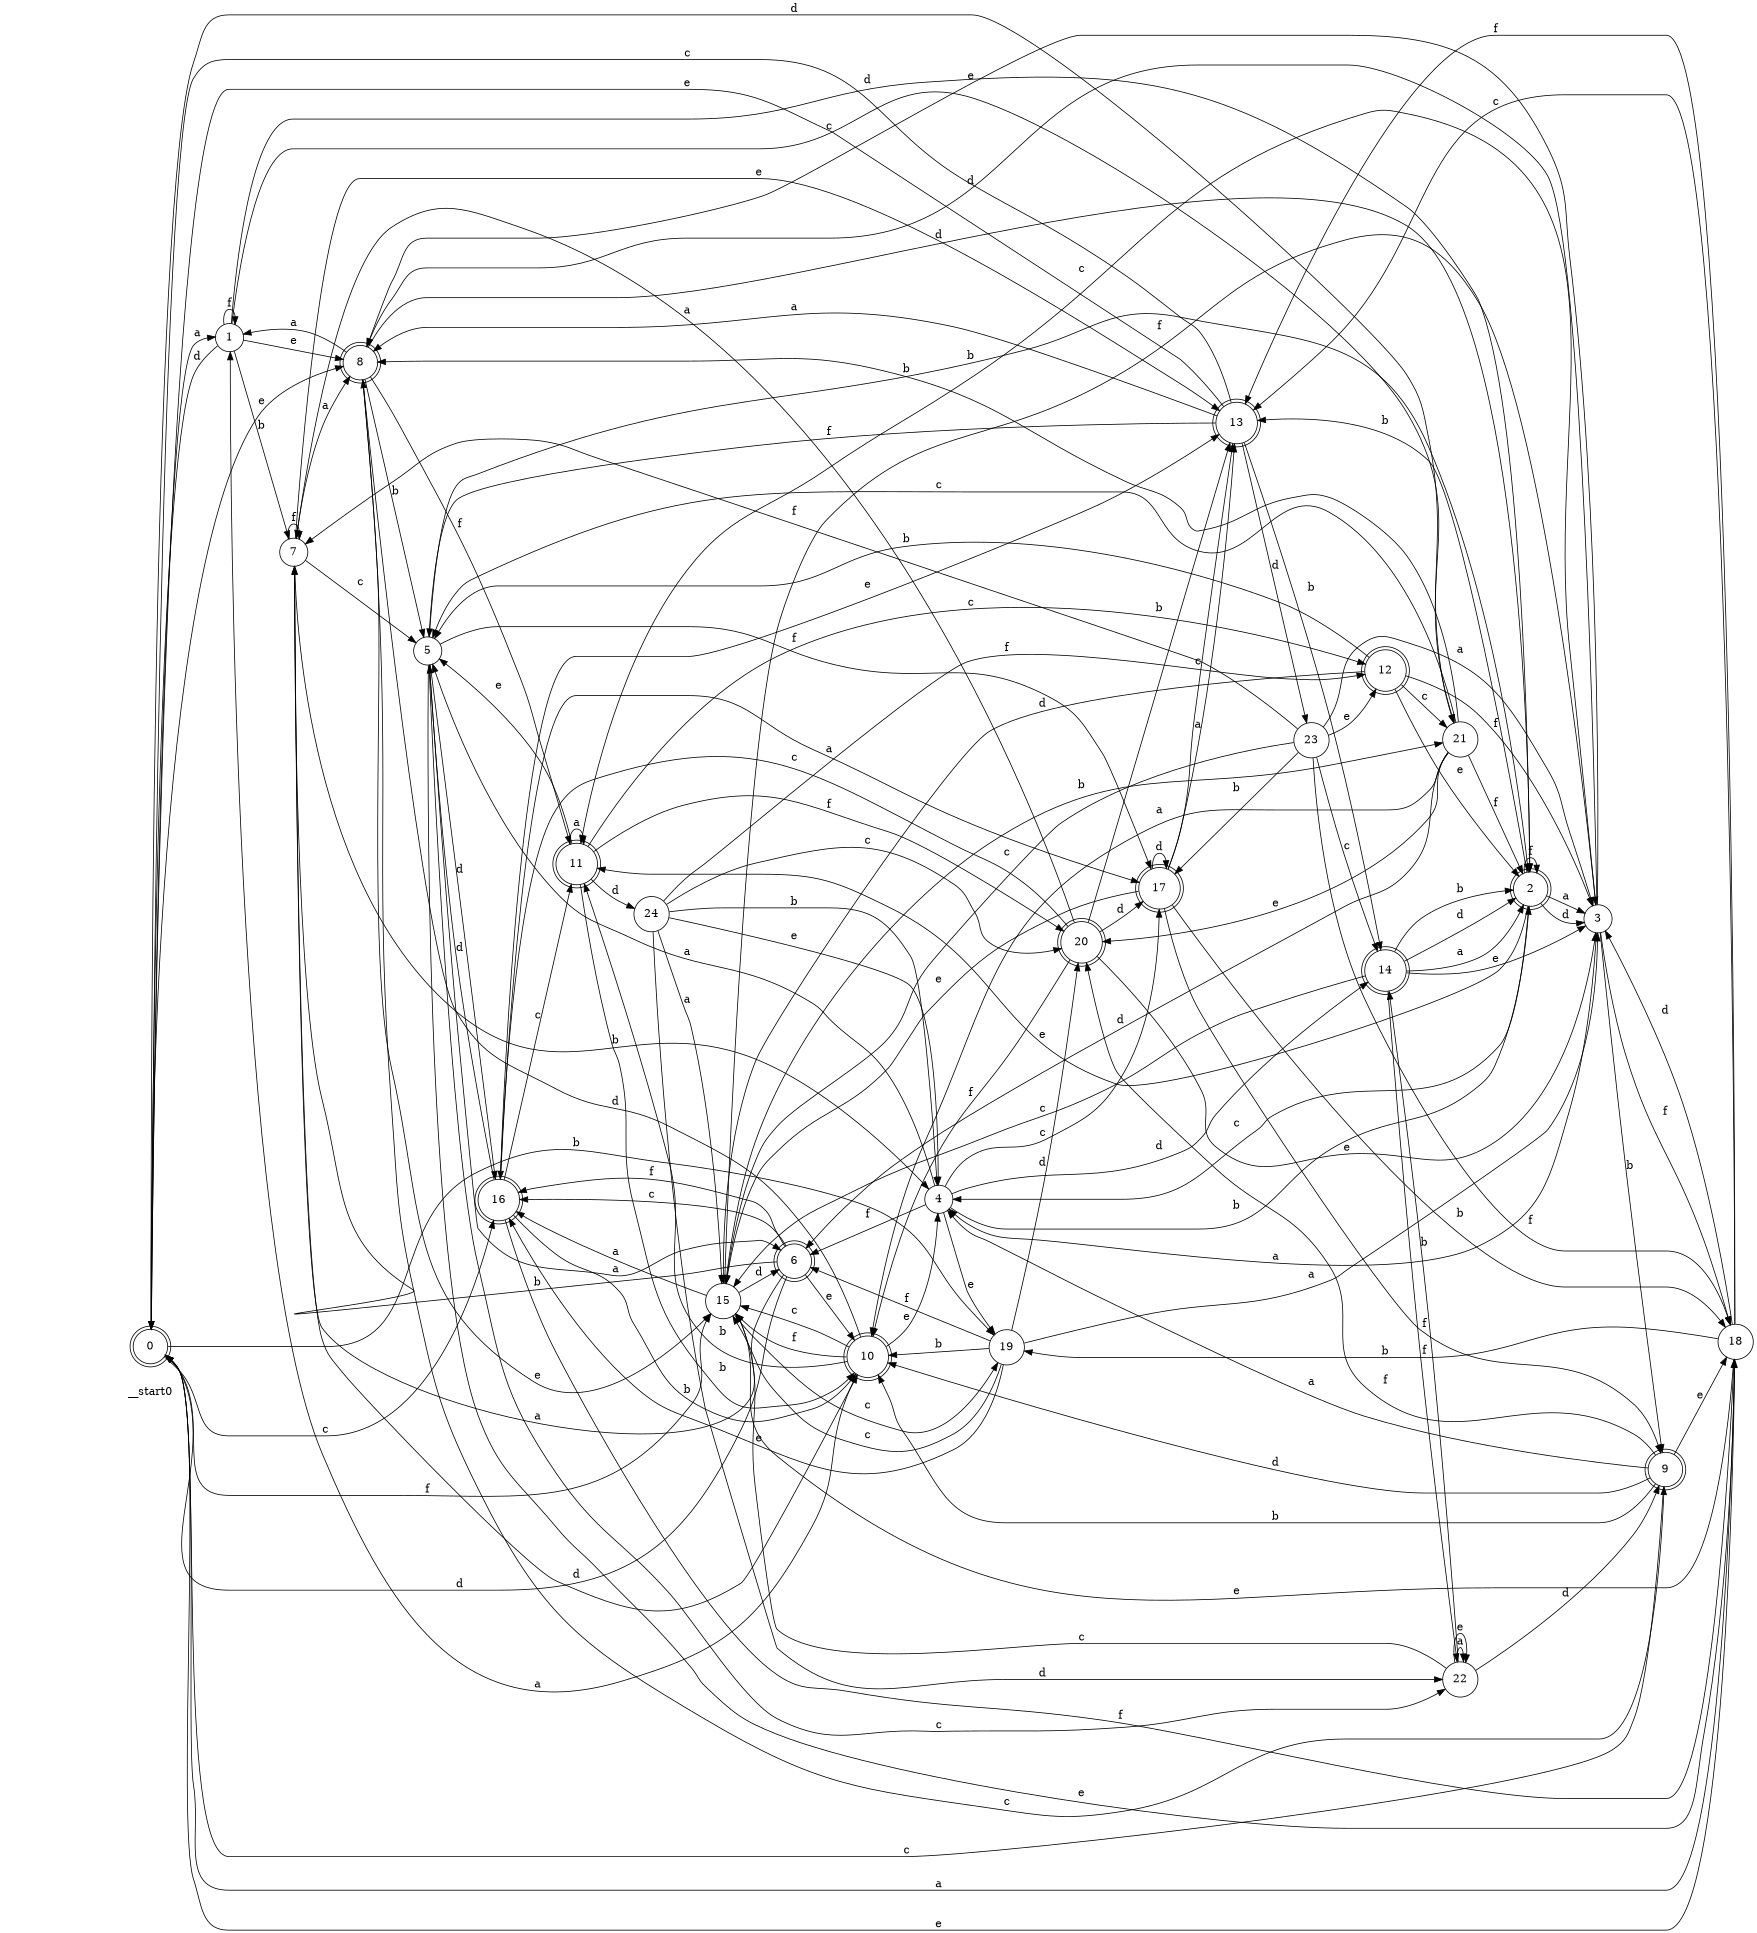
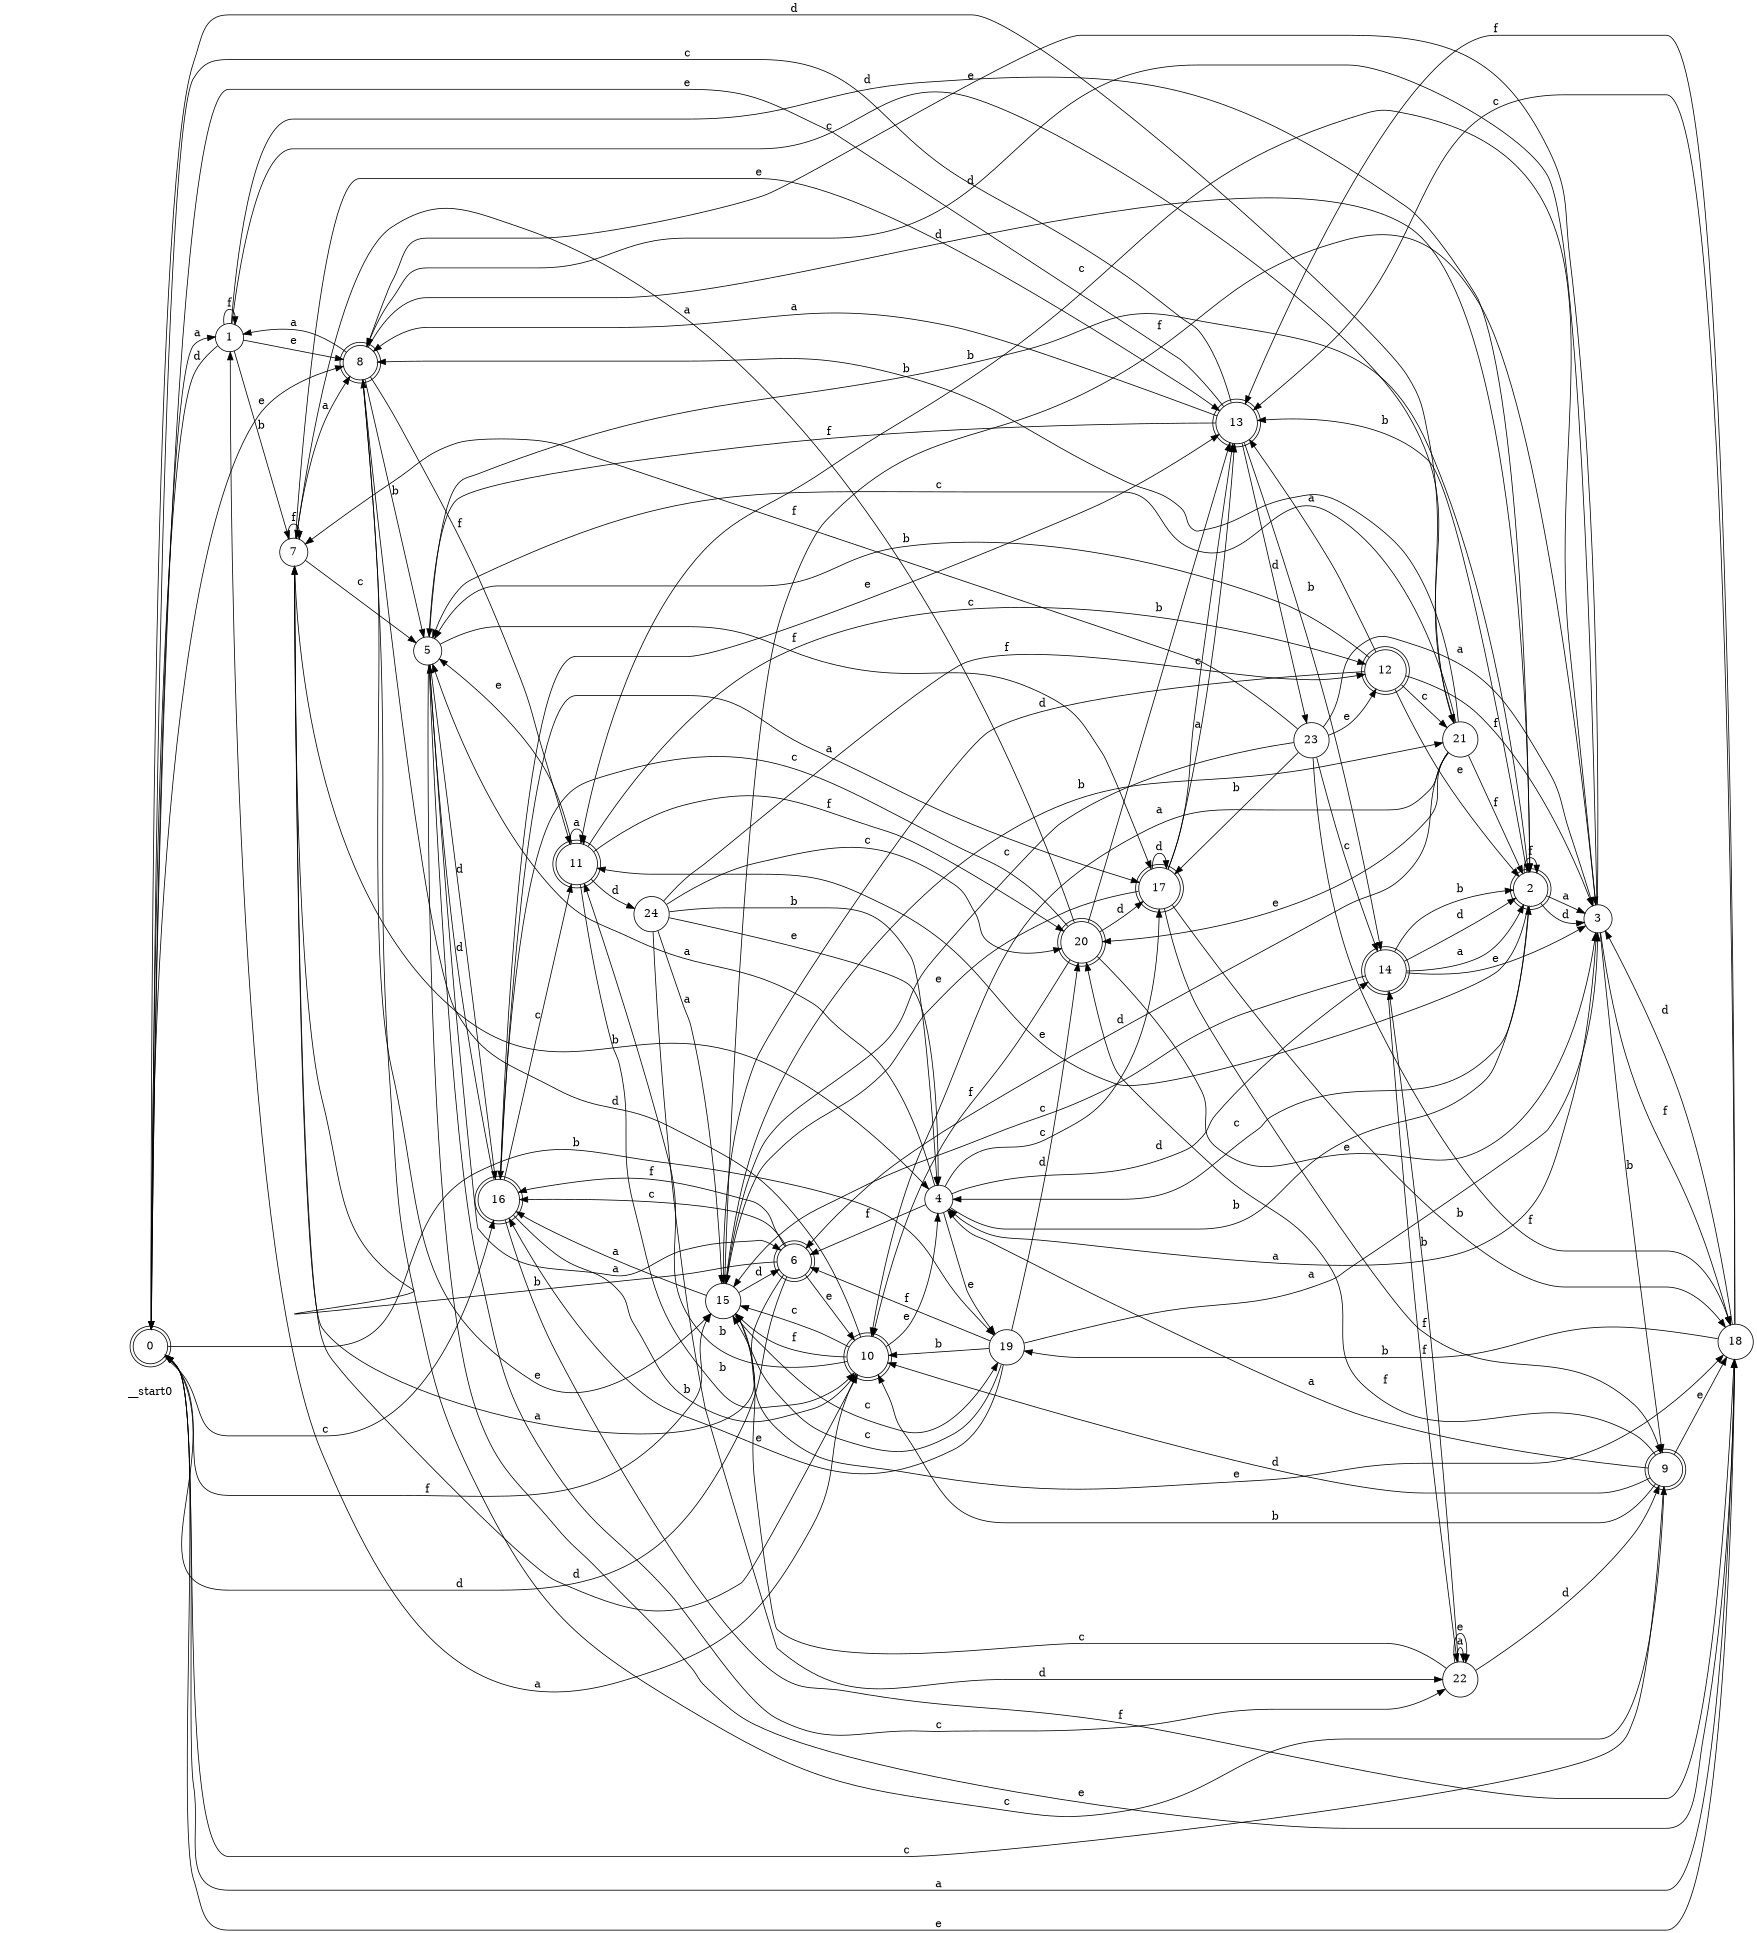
edge "12" -> "13": added, label "a"
edge "18" -> "15": reversed
